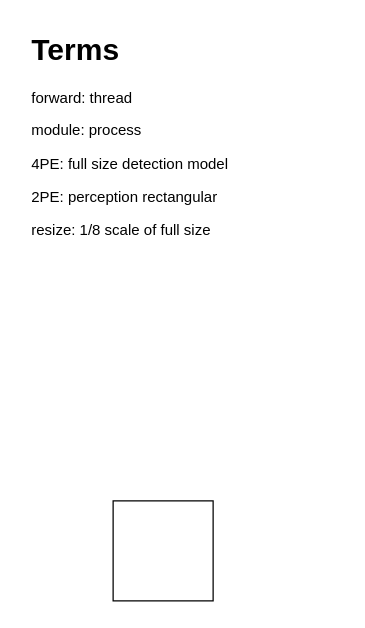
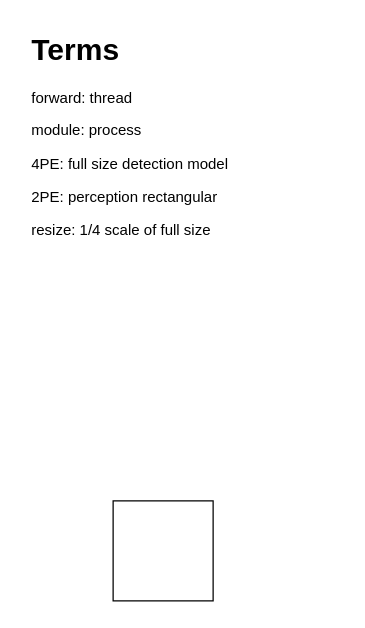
node "Termsforward: thread module: process 4PE: full size detection model 2PE: perception rectangular resize: 1/8 scale of full size crop: roi of the full size, most areas of full size based on fixed rules": label "Termsforward: thread module: process 4PE: full size detection model 2PE: perception rectangular resize: 1/8 scale of full size crop: roi of the full size, most areas of full size based on fixed rules" -> "Termsforward: thread module: process 4PE: full size detection model 2PE: perception rectangular resize: 1/4 scale of full size crop: roi of the full size, most areas of full size based on fixed rules"
